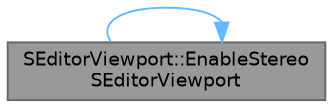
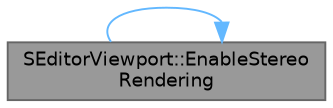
node "SEditorViewport::EnableStereo SEditorViewport": label "SEditorViewport::EnableStereo SEditorViewport" -> "SEditorViewport::EnableStereo Rendering"
